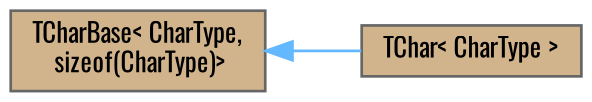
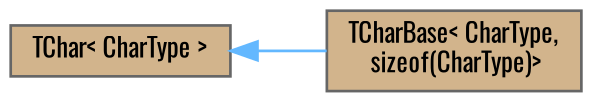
edge "TChar< CharType >" -> "TCharBase< CharType, sizeof(CharType)>": reversed
